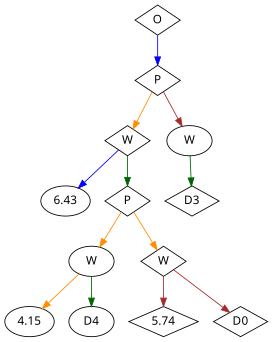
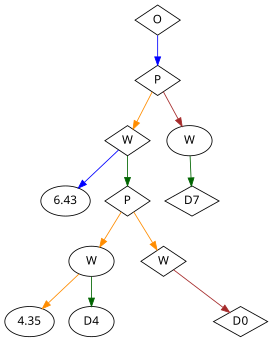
node "D3": label "D3" -> "D7"
node "4.15": label "4.15" -> "4.35"
node "5.74": removed
